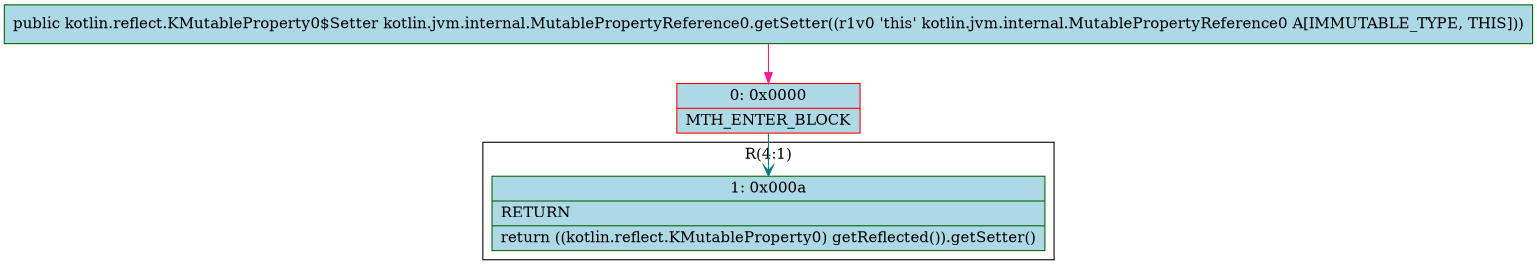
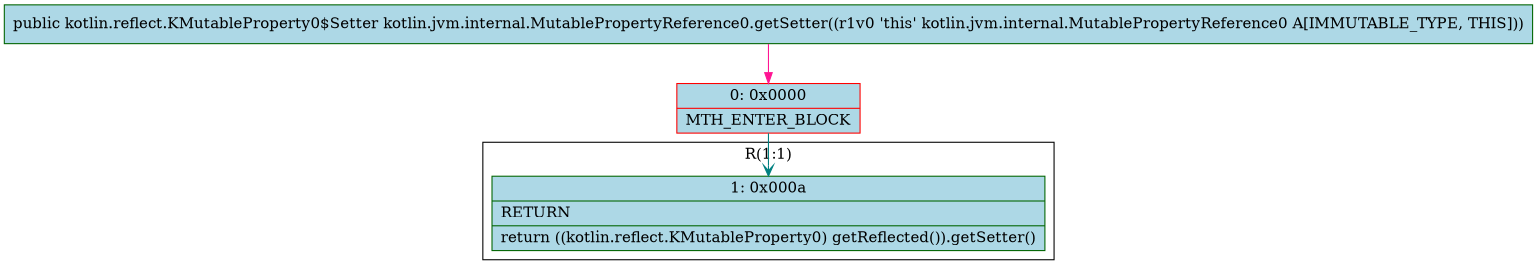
cluster "R(4:1)": label "R(4:1)" -> "R(1:1)"
